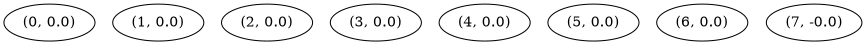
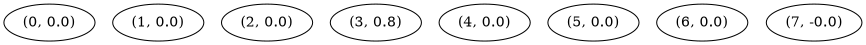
node "(3, 0.0)": label "(3, 0.0)" -> "(3, 0.8)"
